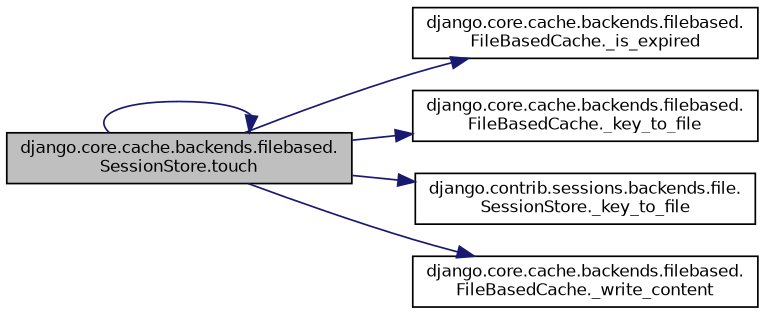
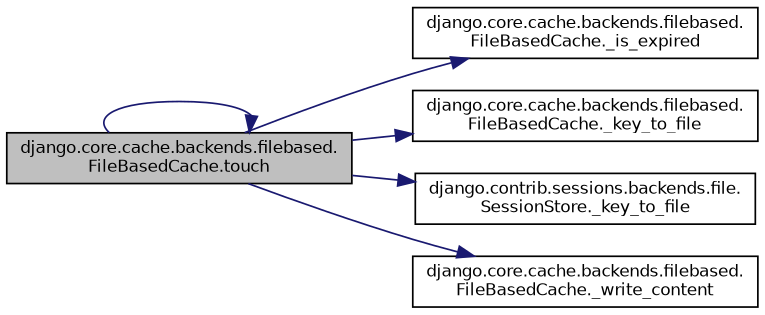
node "django.core.cache.backends.filebased. SessionStore.touch": label "django.core.cache.backends.filebased. SessionStore.touch" -> "django.core.cache.backends.filebased. FileBasedCache.touch"
